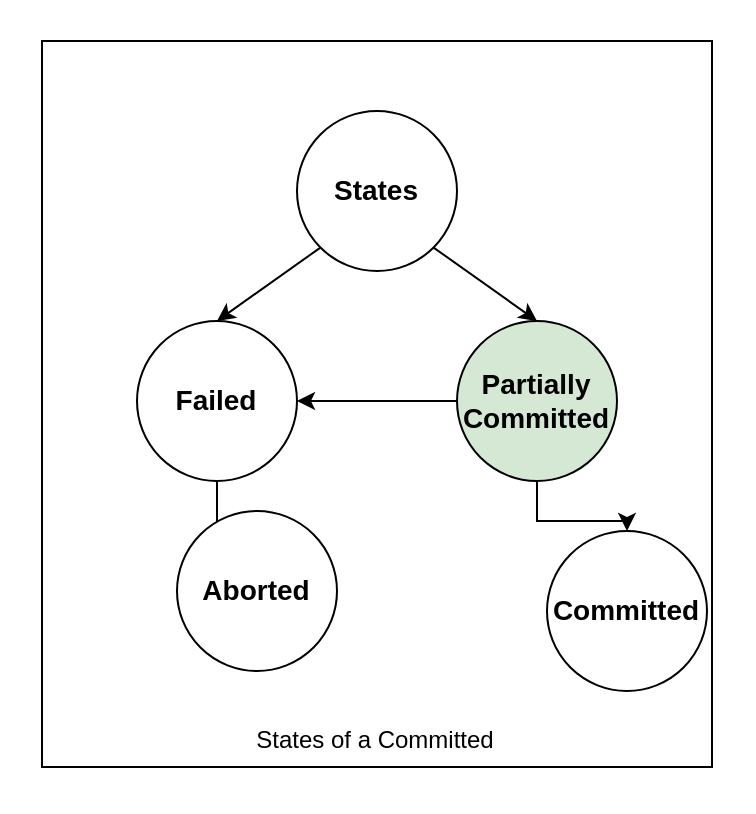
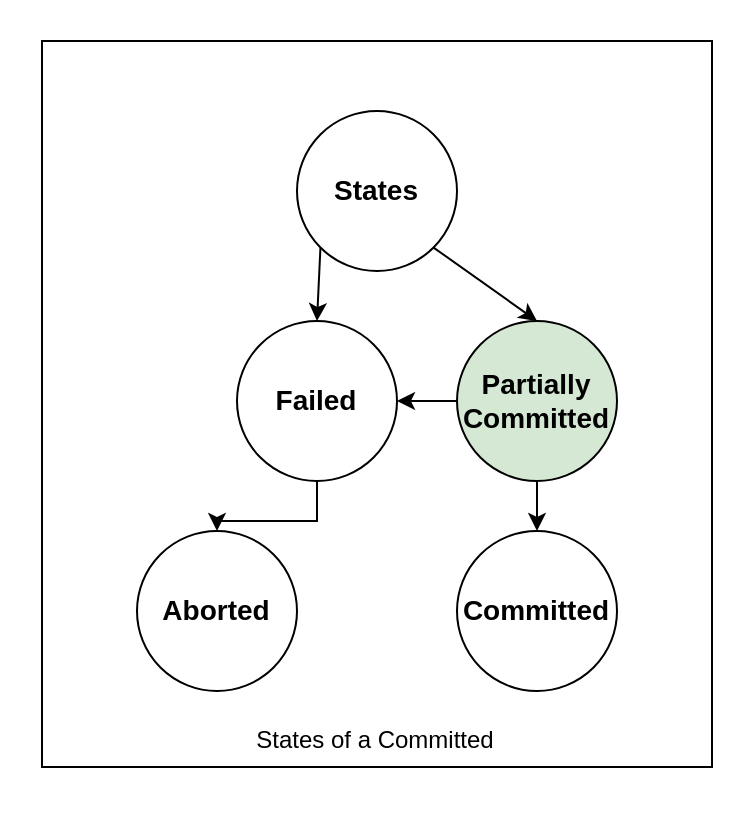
node "Failed": moved (217, 401) -> (317, 401)
node "Aborted": moved (257, 591) -> (217, 611)
node "Committed": moved (627, 611) -> (537, 611)
